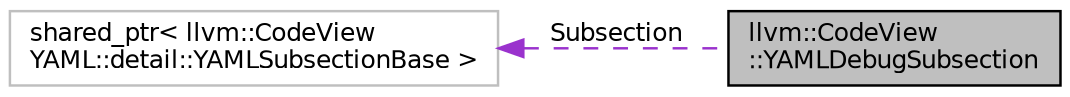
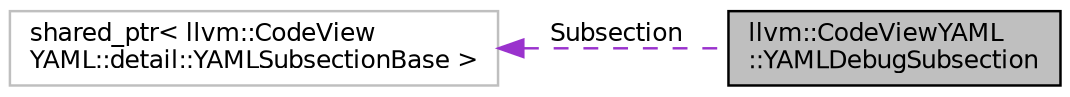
node "llvm::CodeView ::YAMLDebugSubsection": label "llvm::CodeView ::YAMLDebugSubsection" -> "llvm::CodeViewYAML ::YAMLDebugSubsection"
